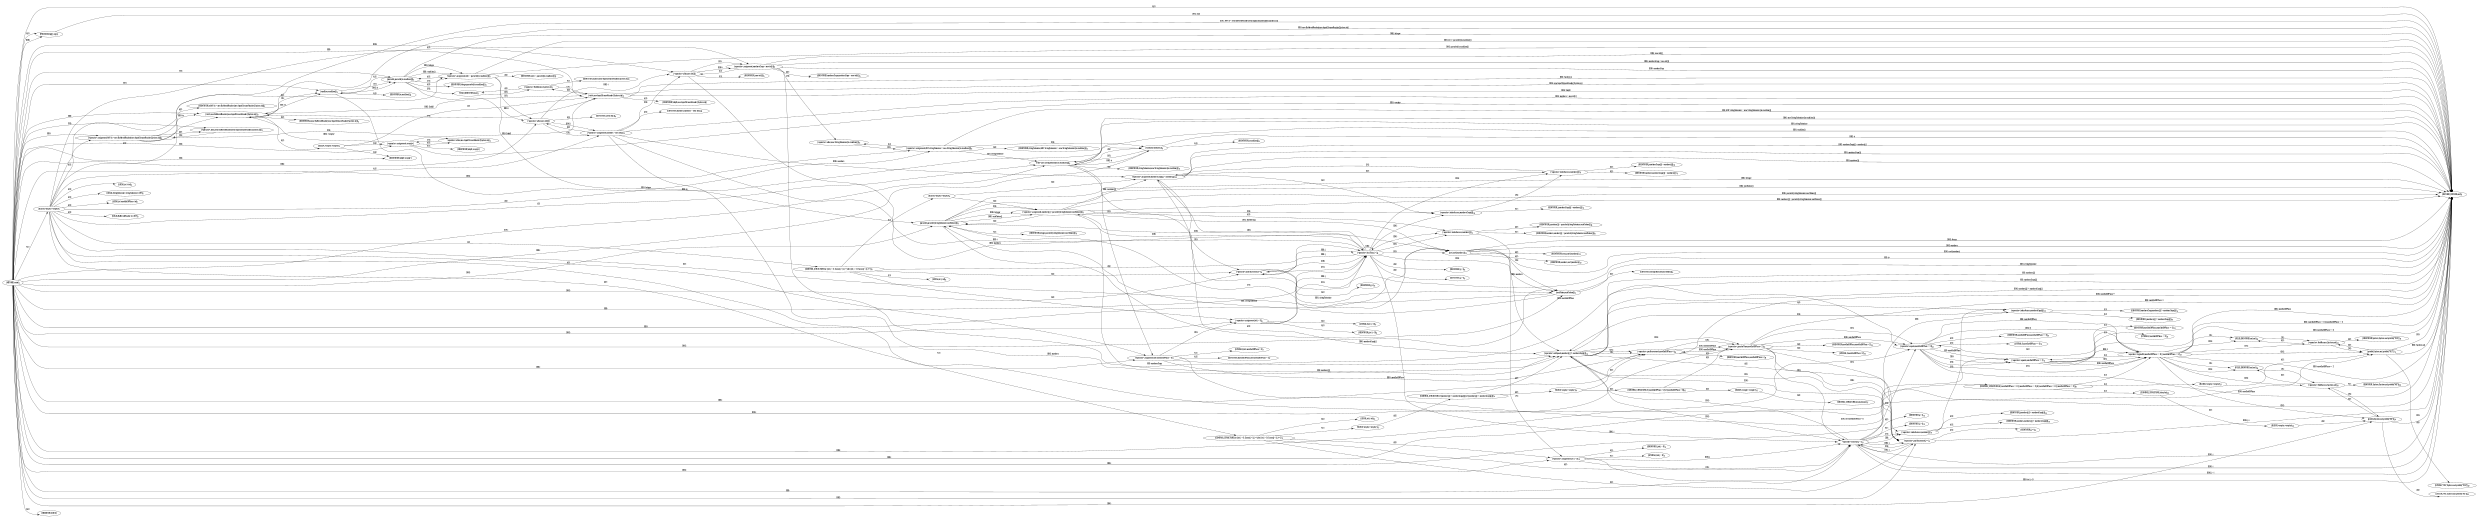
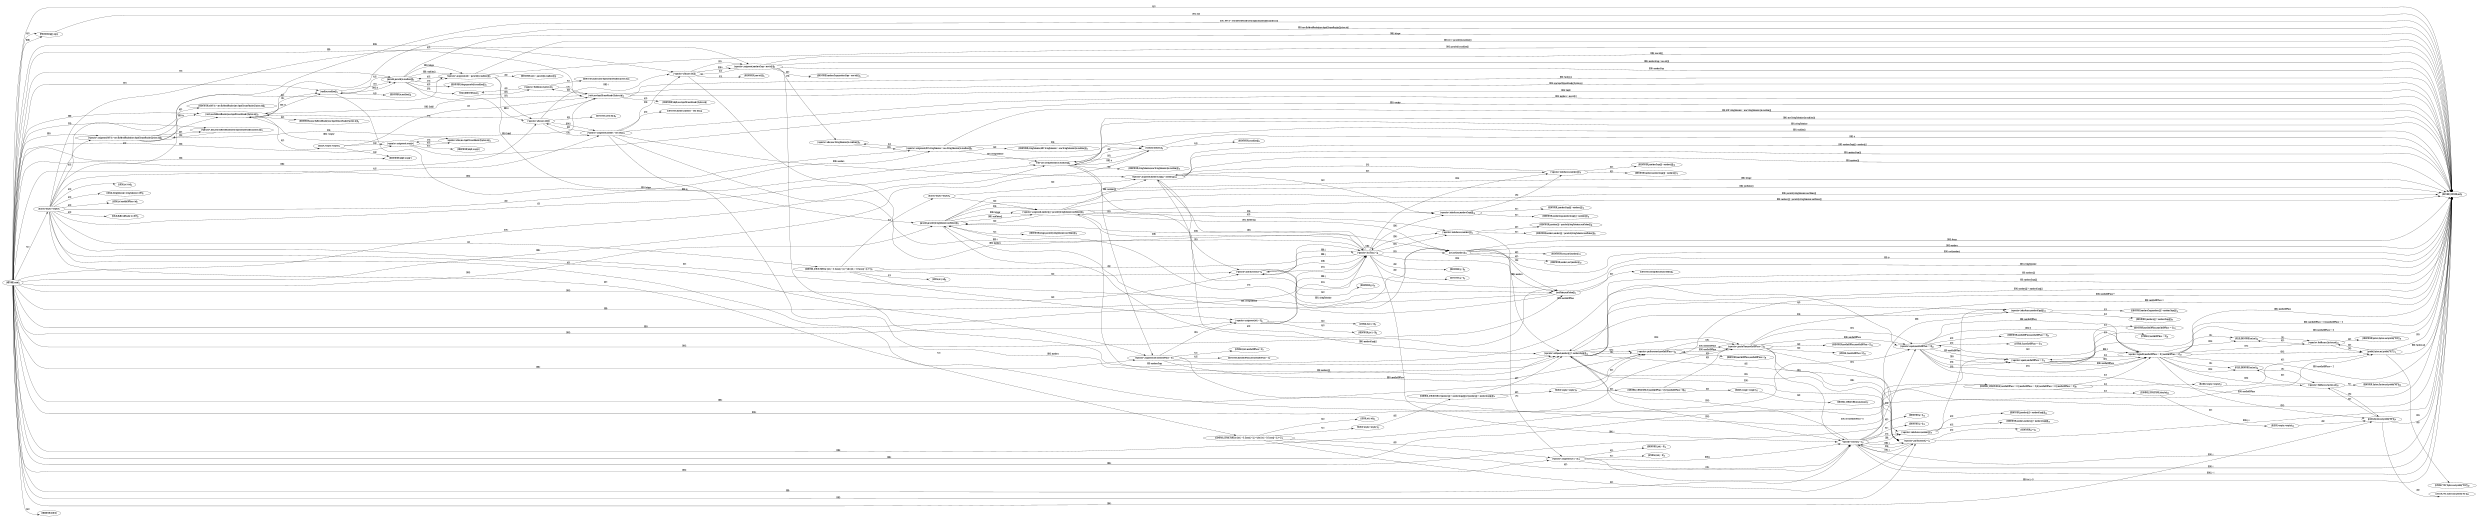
node "(IDENTIFIER,numbersCopy,numbersCopy[j] = numbers[j])": added
